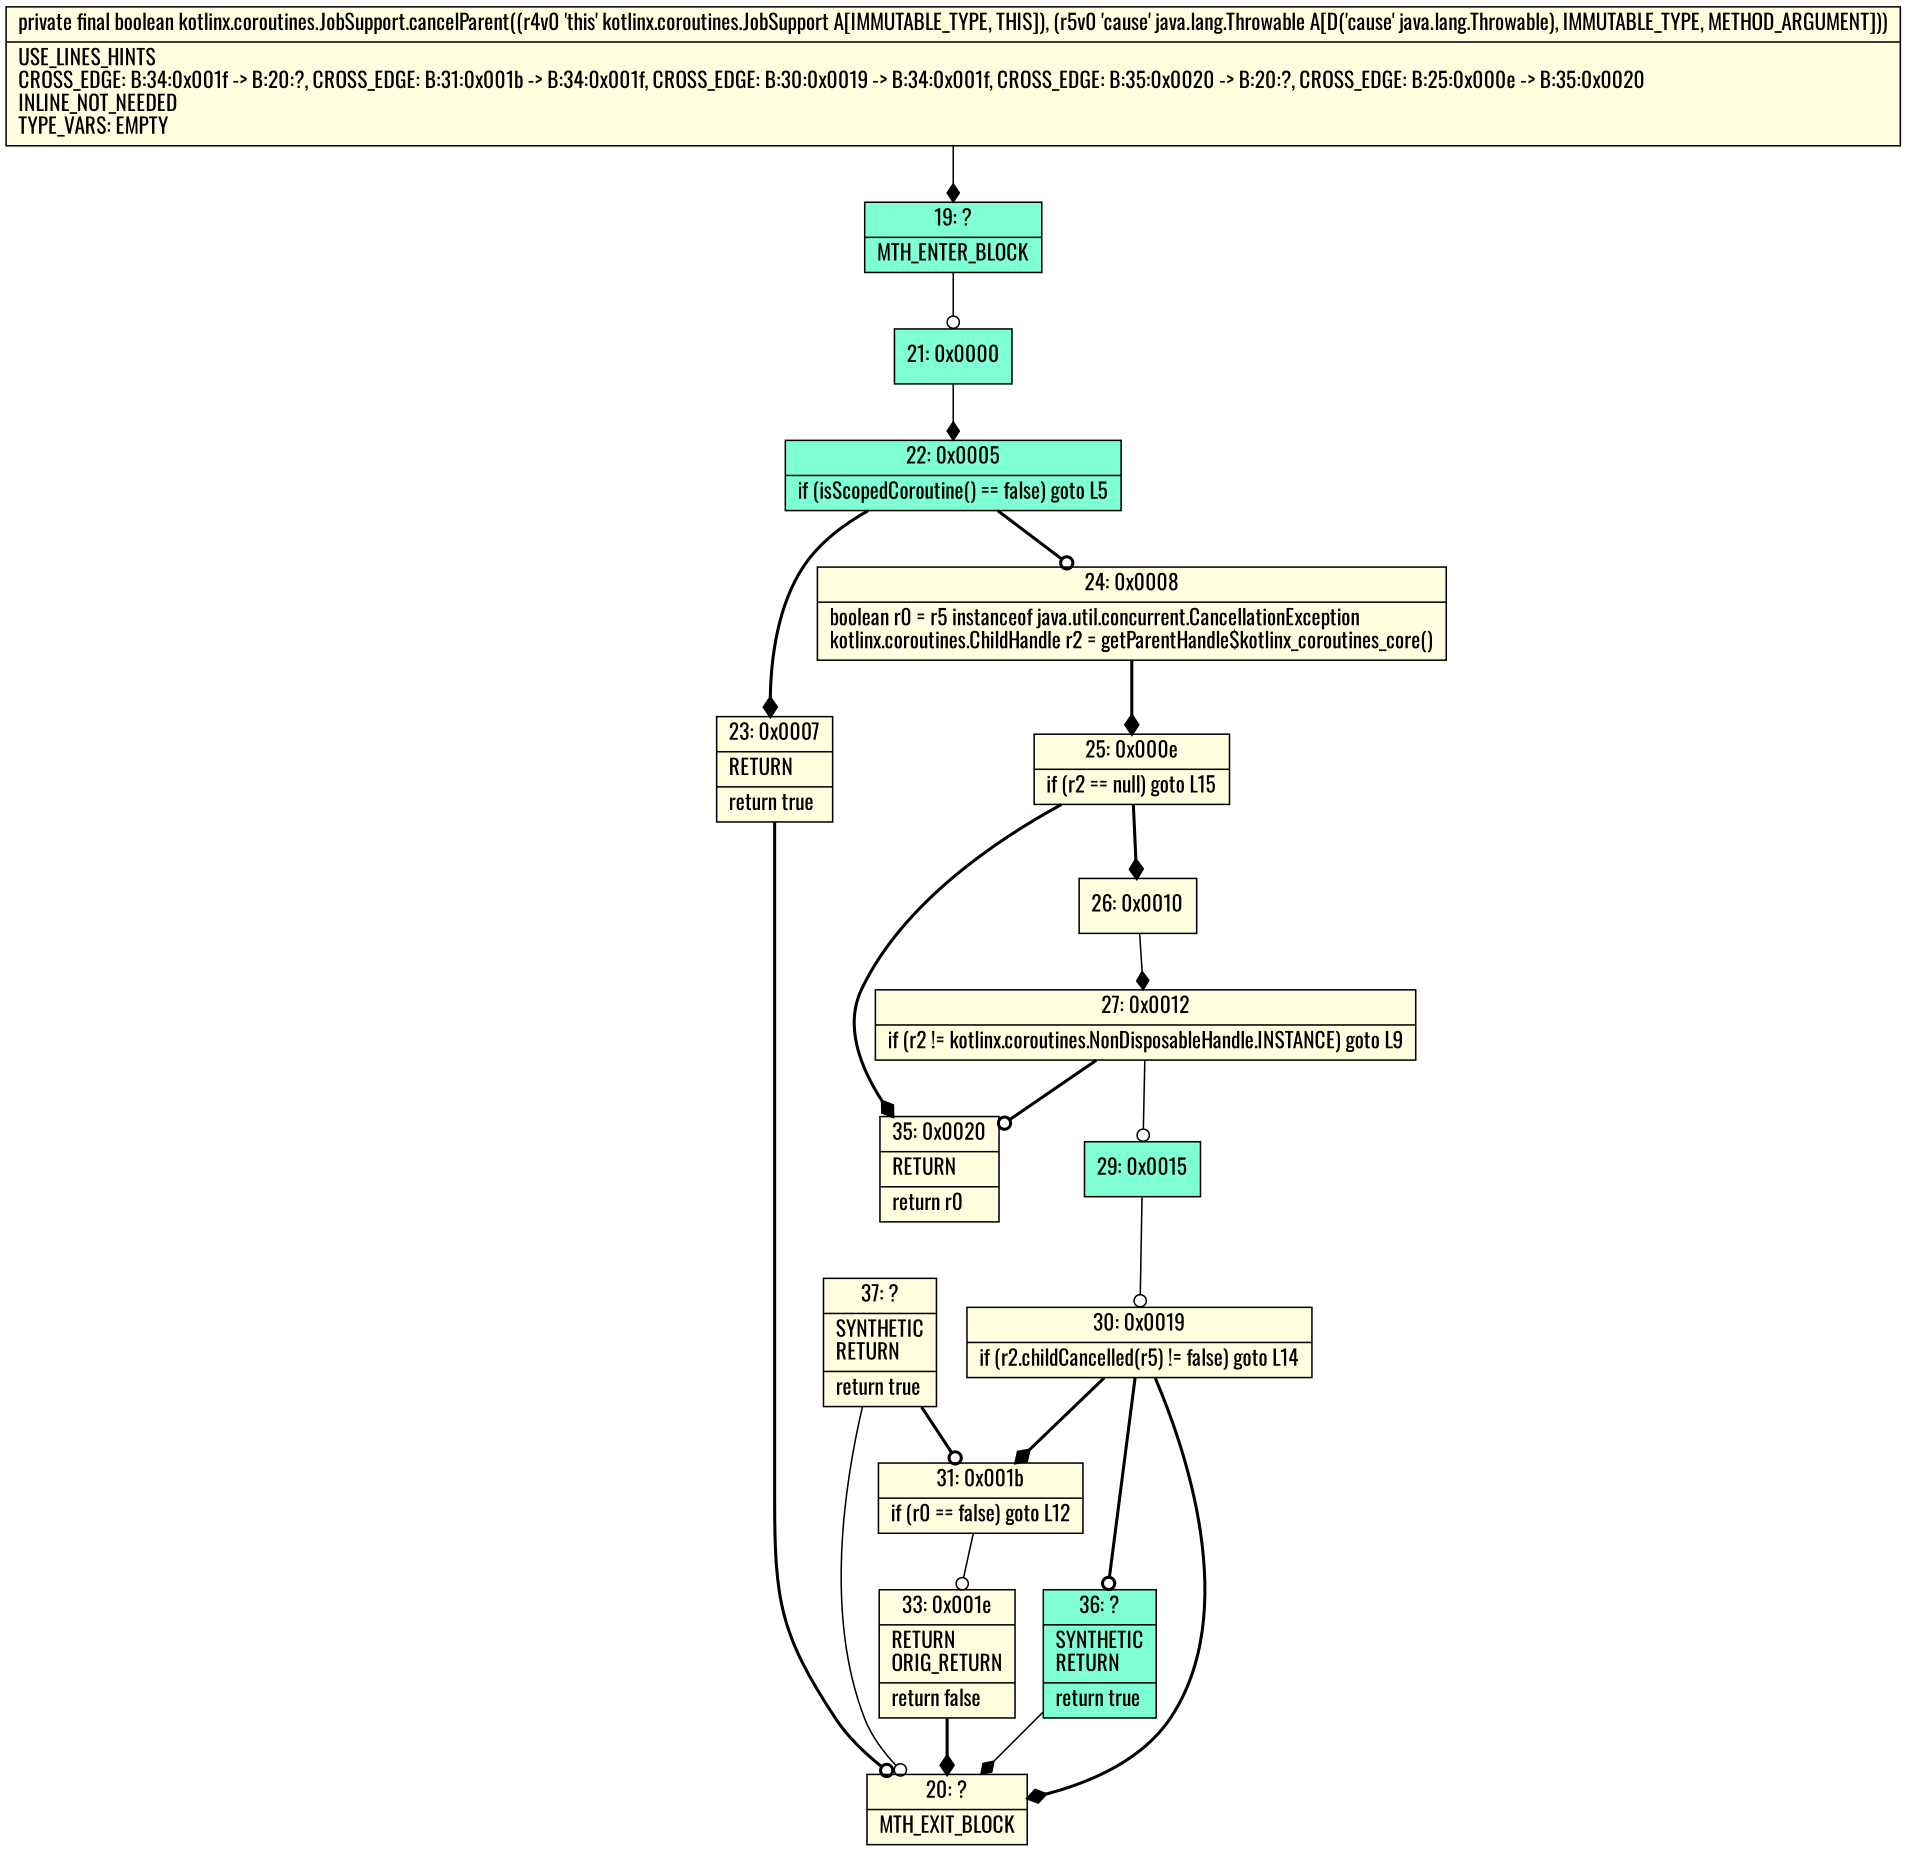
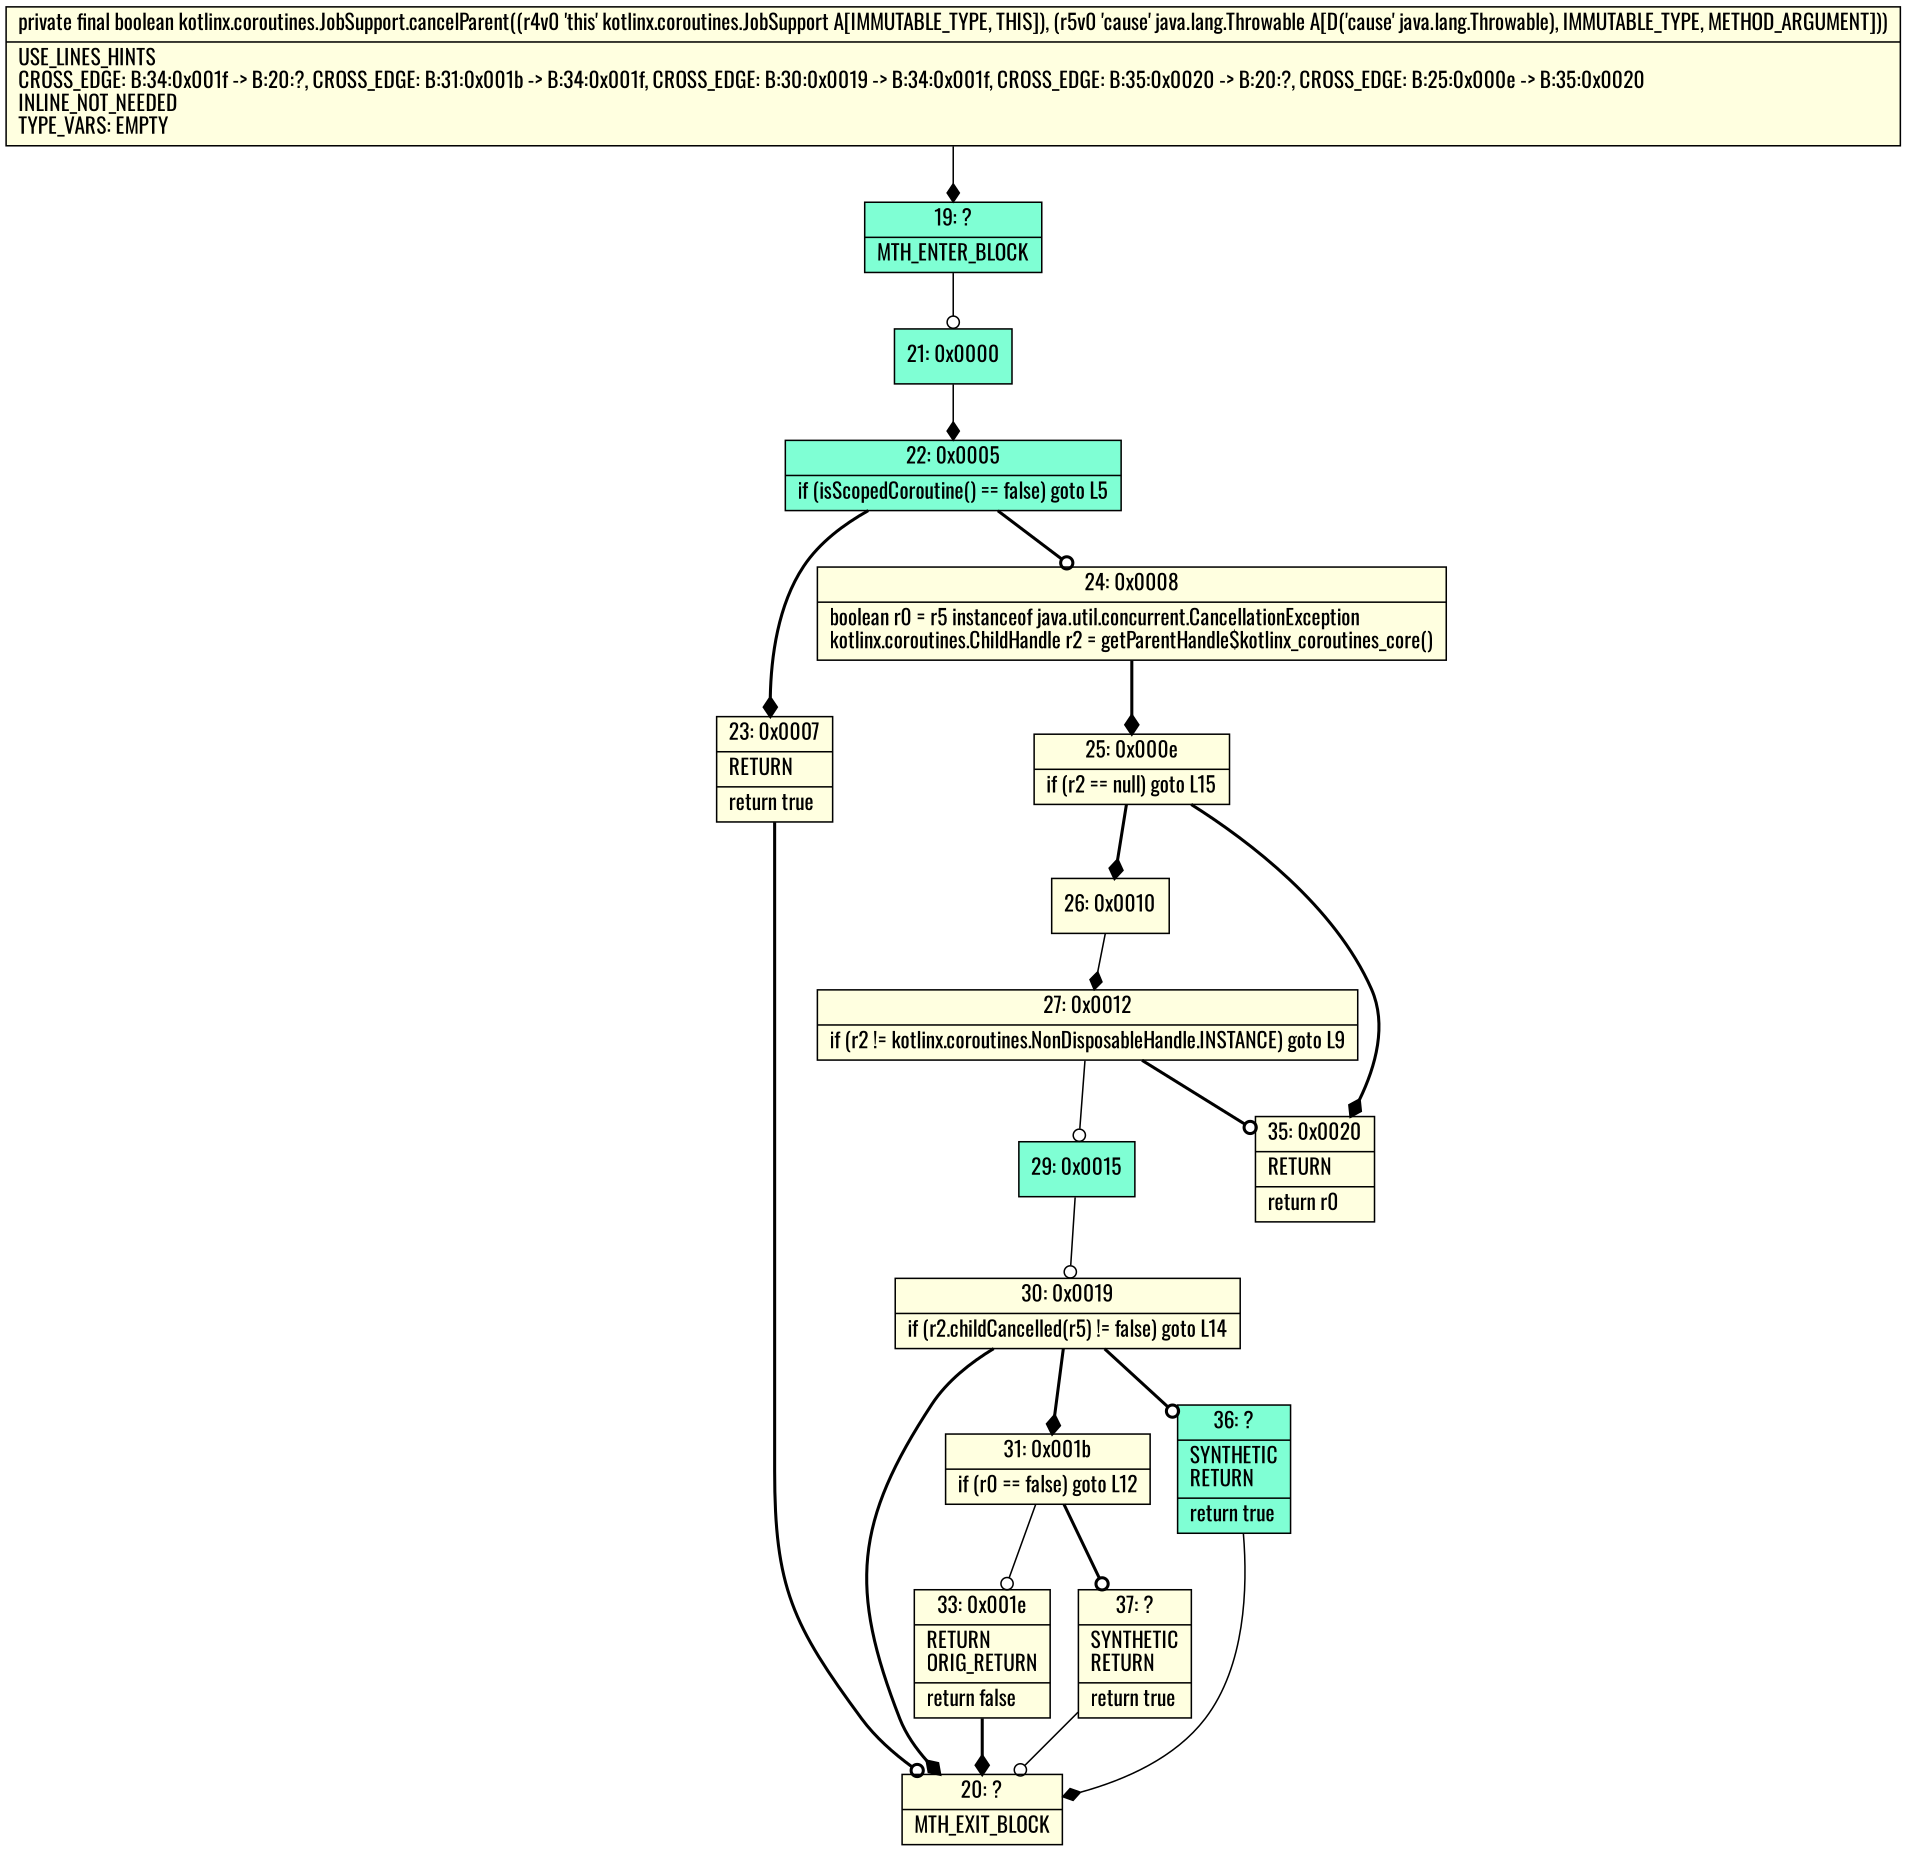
edge "37: ?" -> "31: 0x001b": reversed
